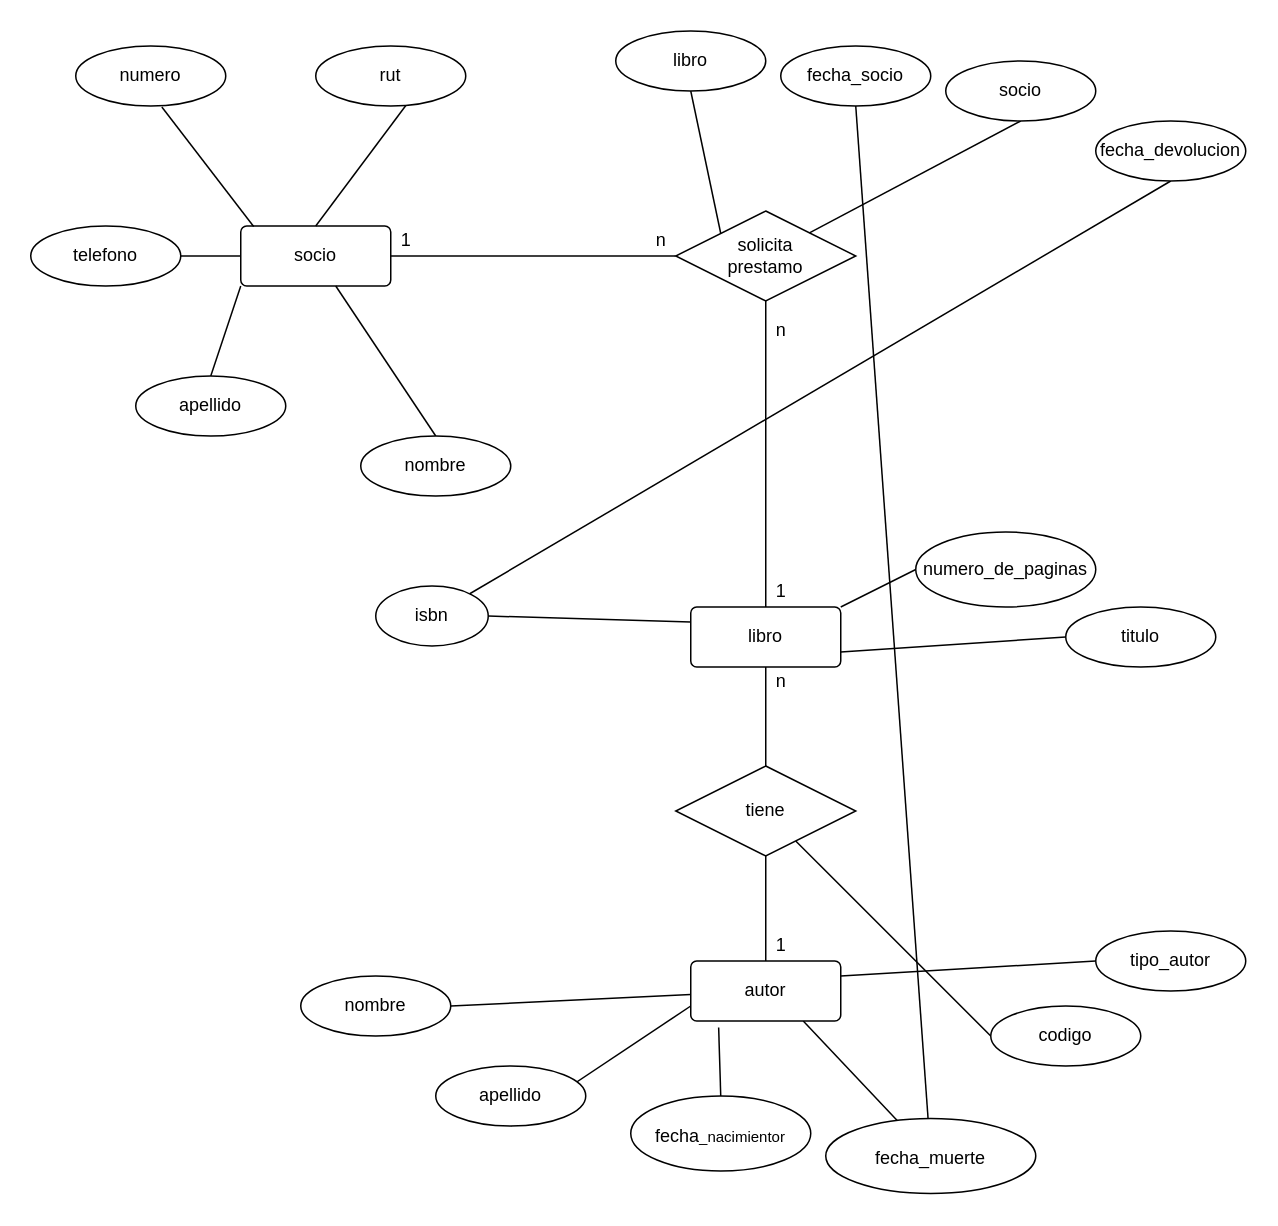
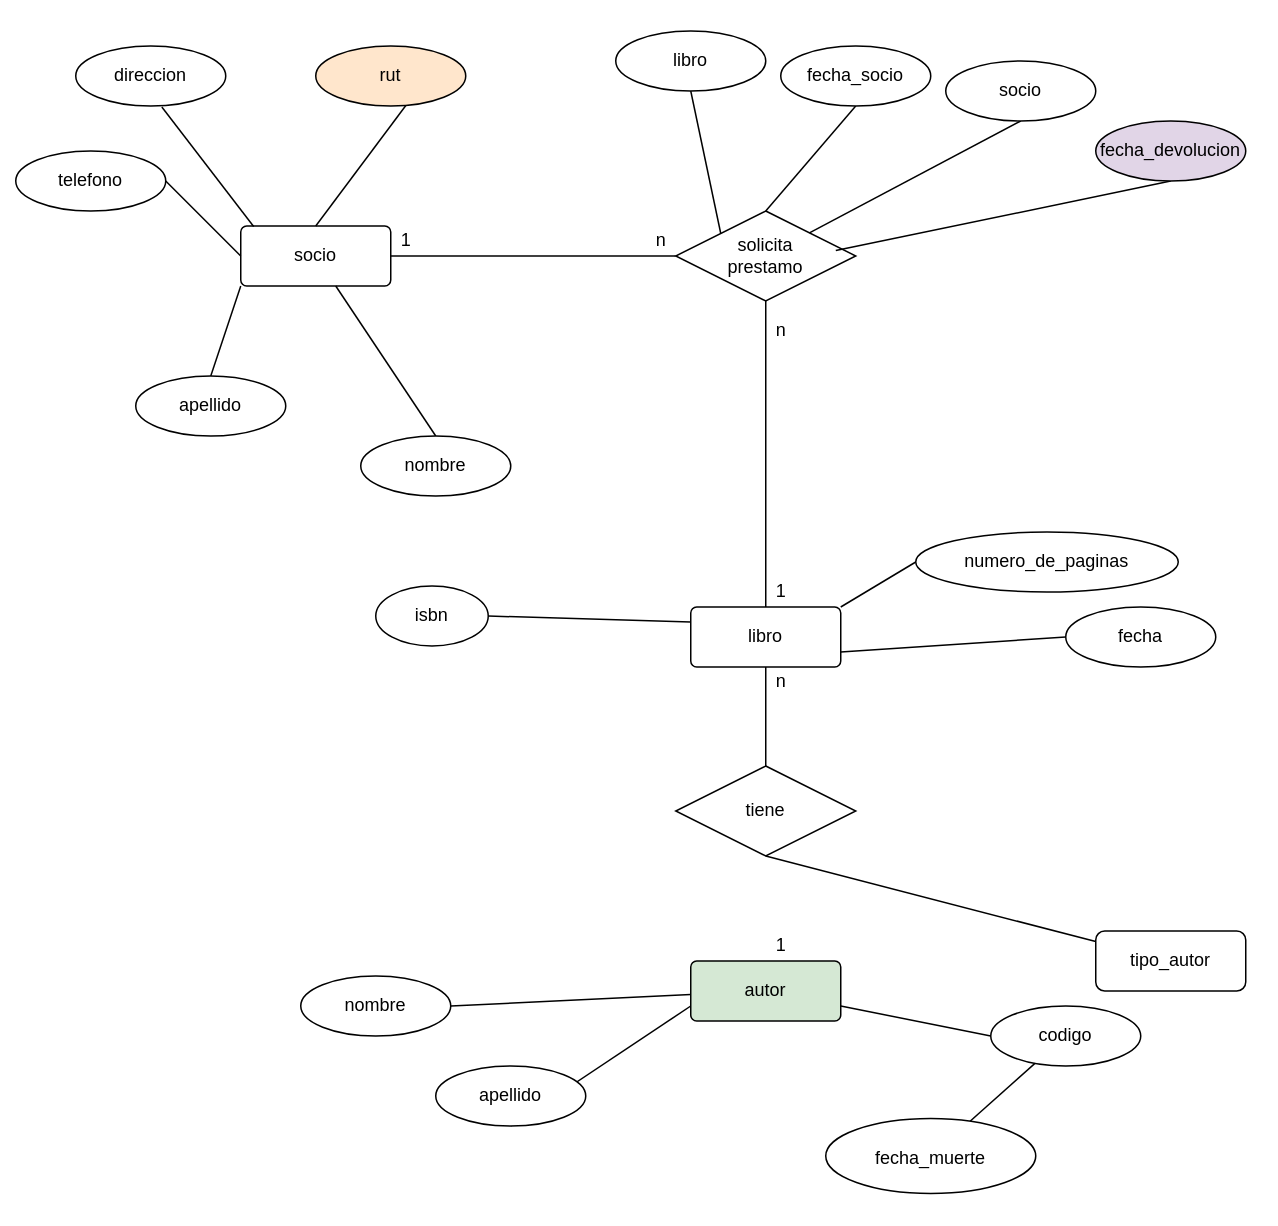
node "numero": label "numero" -> "direccion"
node "rut": fillcolor #ffffff -> #ffe6cc
node "fecha_devolucion": fillcolor #ffffff -> #e1d5e7
node "telefono": moved (106, 256) -> (91, 181)
edge "fecha_devolucion" -- "isbn": now "fecha_devolucion" -- "solicita prestamo"
node "numero_de_paginas": size 180x75 -> 263x60
edge "fecha_socio" -- "fecha_muerte": now "fecha_socio" -- "solicita prestamo"
node "titulo": label "titulo" -> "fecha"
edge "tiene" -- "autor": now "tiene" -- "tipo_autor"
edge "tiene" -- "codigo": now "autor" -- "codigo"
node "tipo_autor": shape ellipse -> rounded rectangle
edge "tipo_autor" -- "autor": removed
node "autor": fillcolor #ffffff -> #d5e8d4
edge "autor" -- "fecha_nacimientor": removed
edge "autor" -- "fecha_muerte": now "codigo" -- "fecha_muerte"
node "fecha_nacimientor": removed
